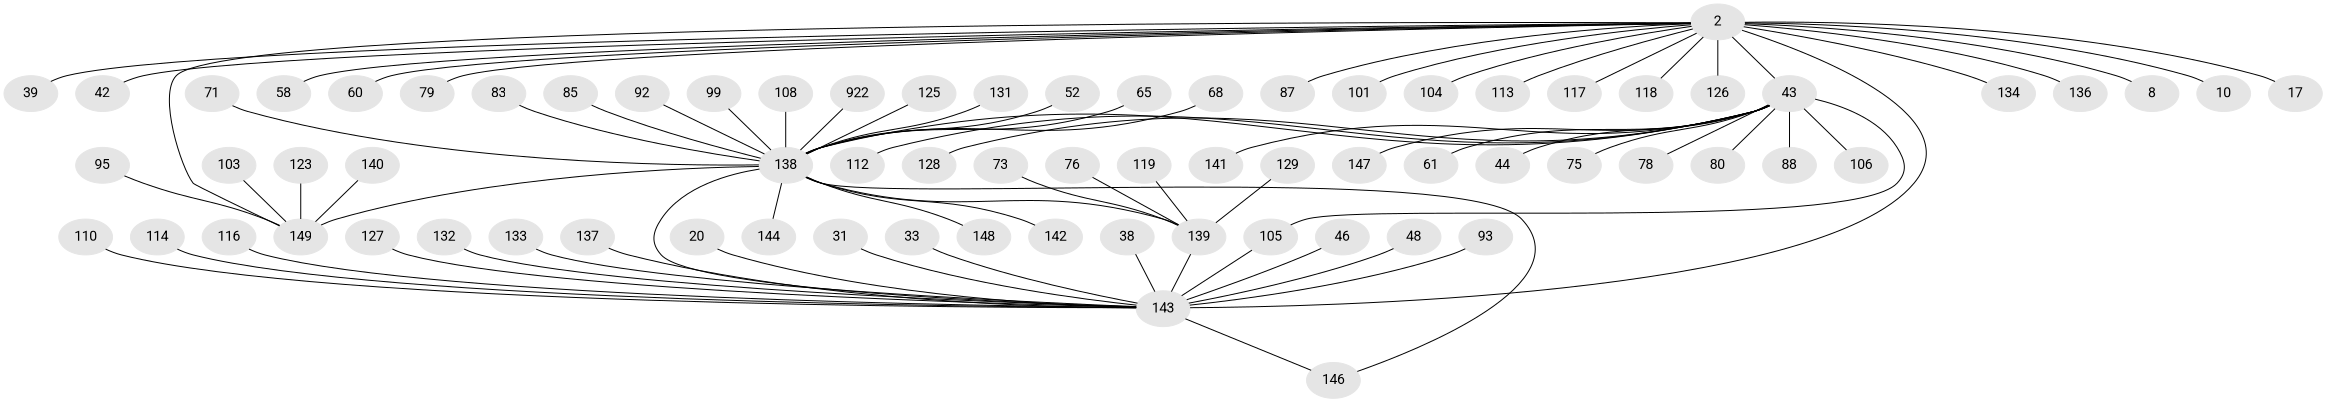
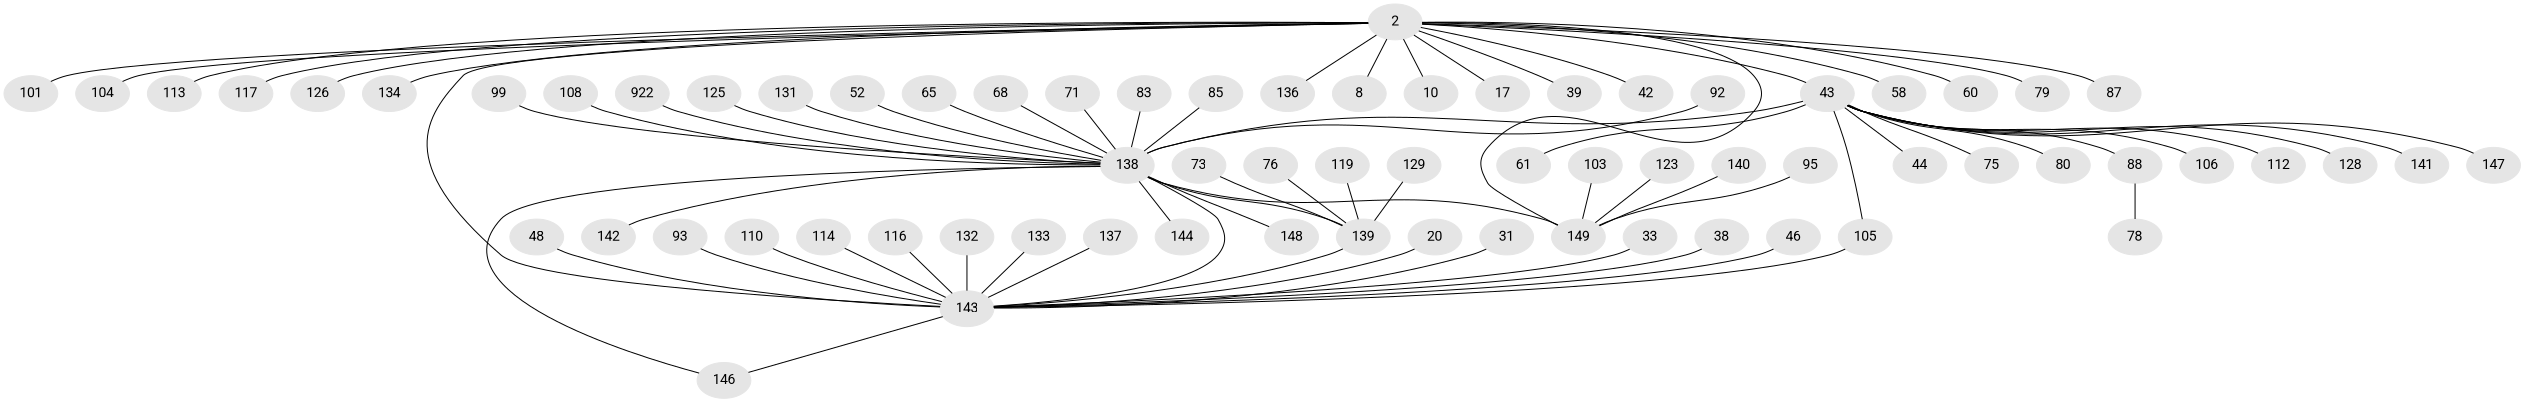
node "118": removed
edge "43" -- "78": now "88" -- "78"
node "127": removed
